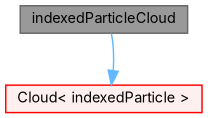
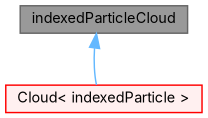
edge "indexedParticleCloud" -> "Cloud< indexedParticle >": reversed
